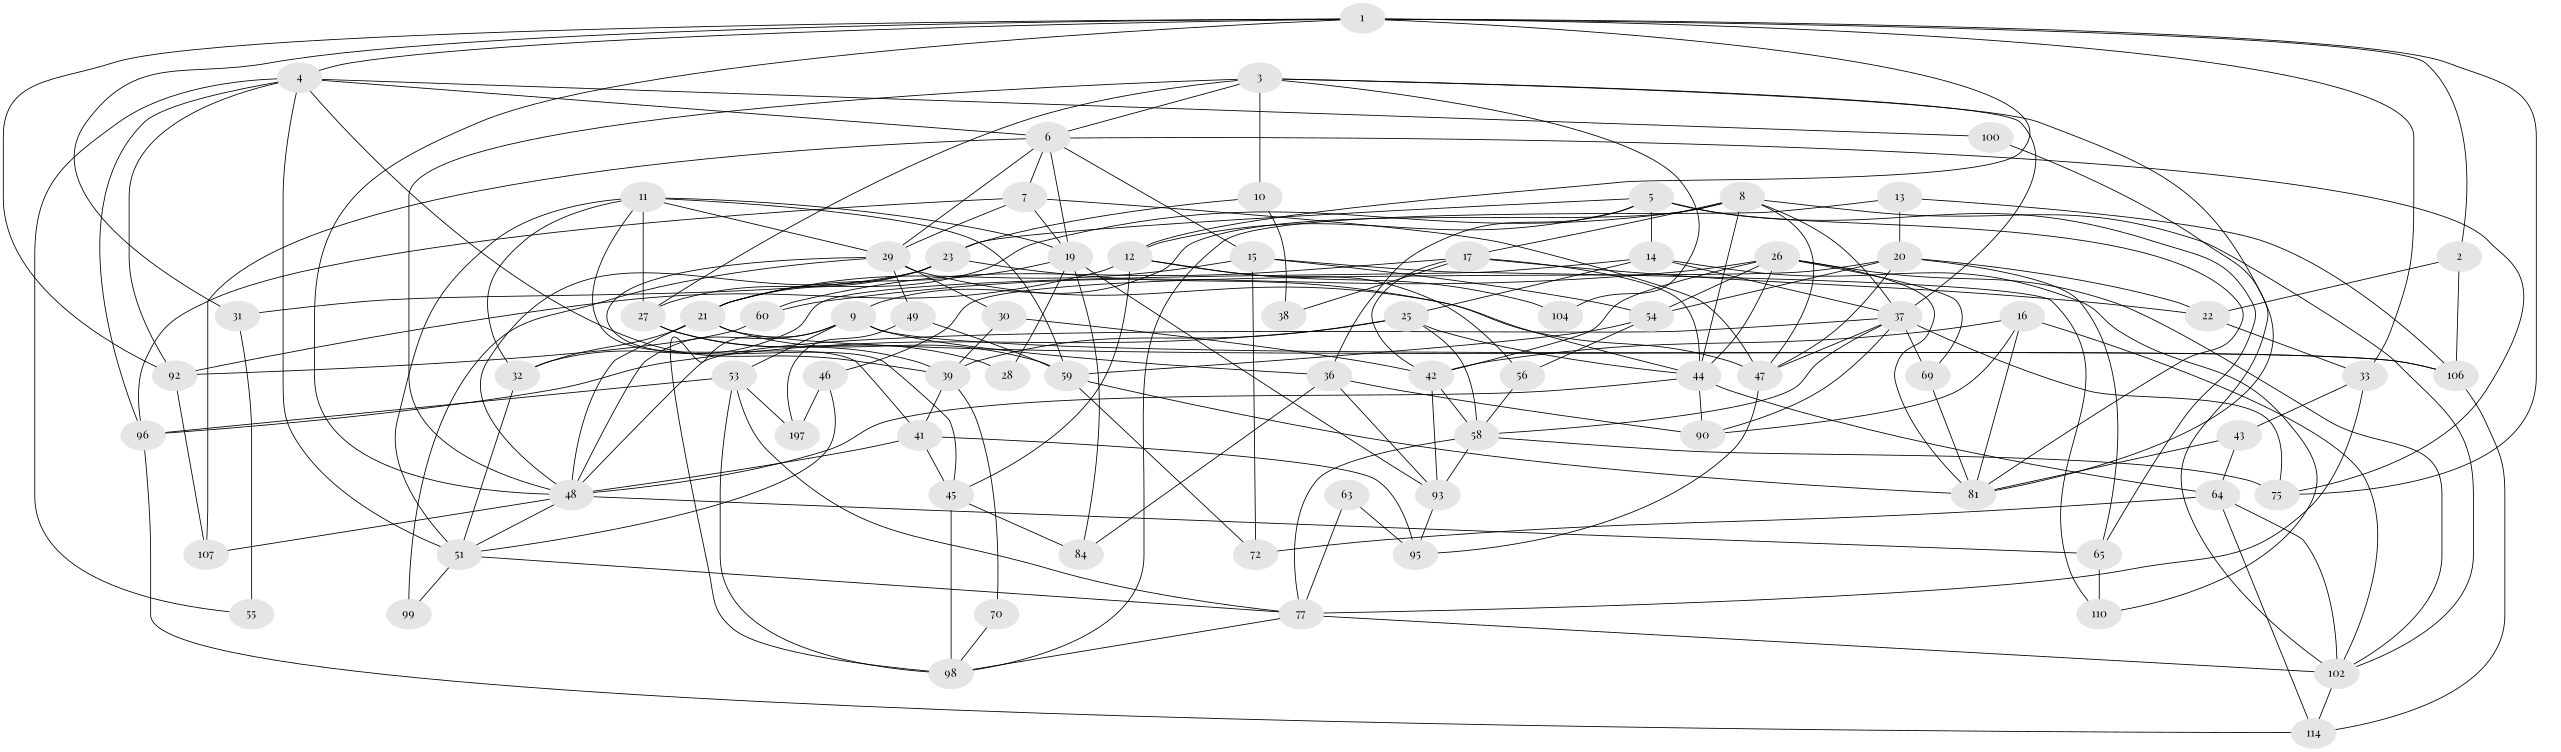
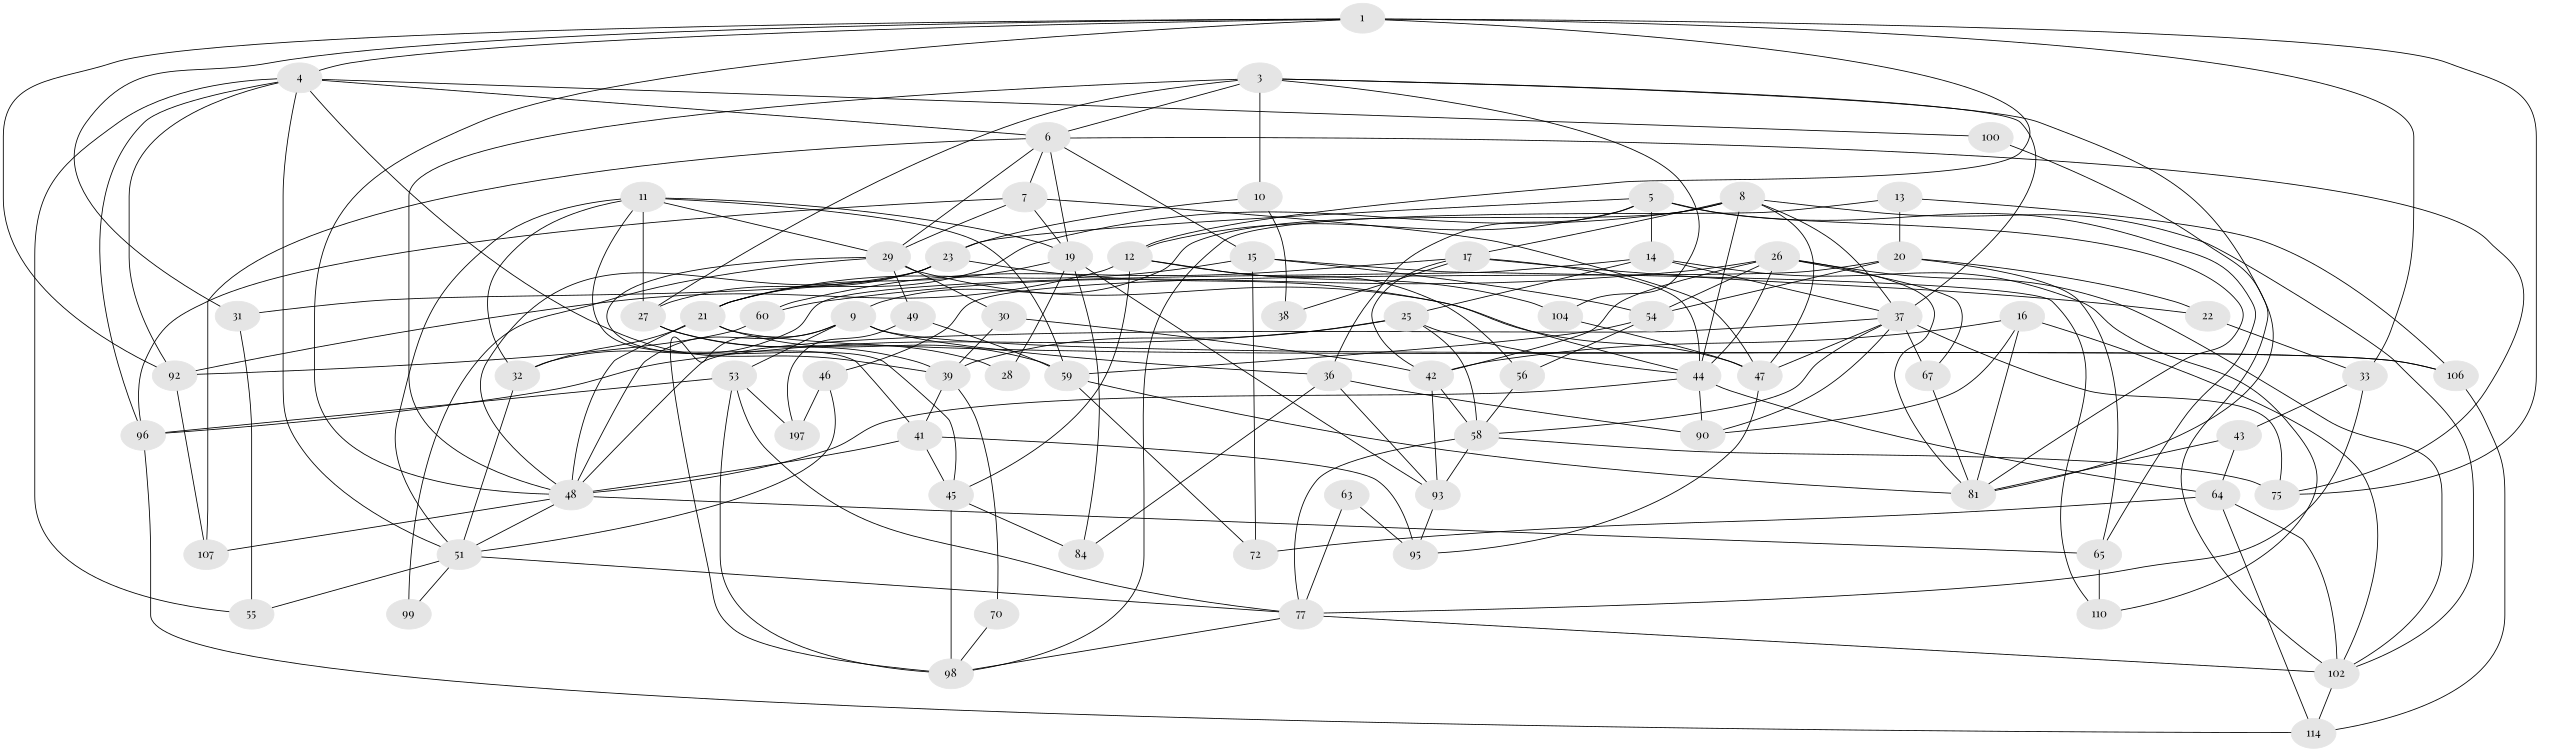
node "2": removed
edge "20" -- "47": now "104" -- "47"
node "69": label "69" -> "67"
edge "51" -- "55": added
